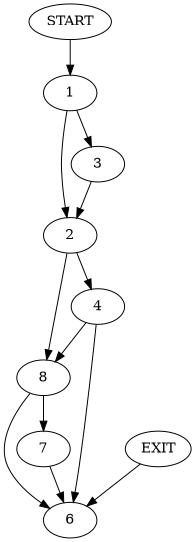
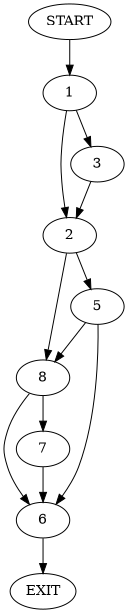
node "4": label "4" -> "5"
edge "EXIT" -> "6": reversed
